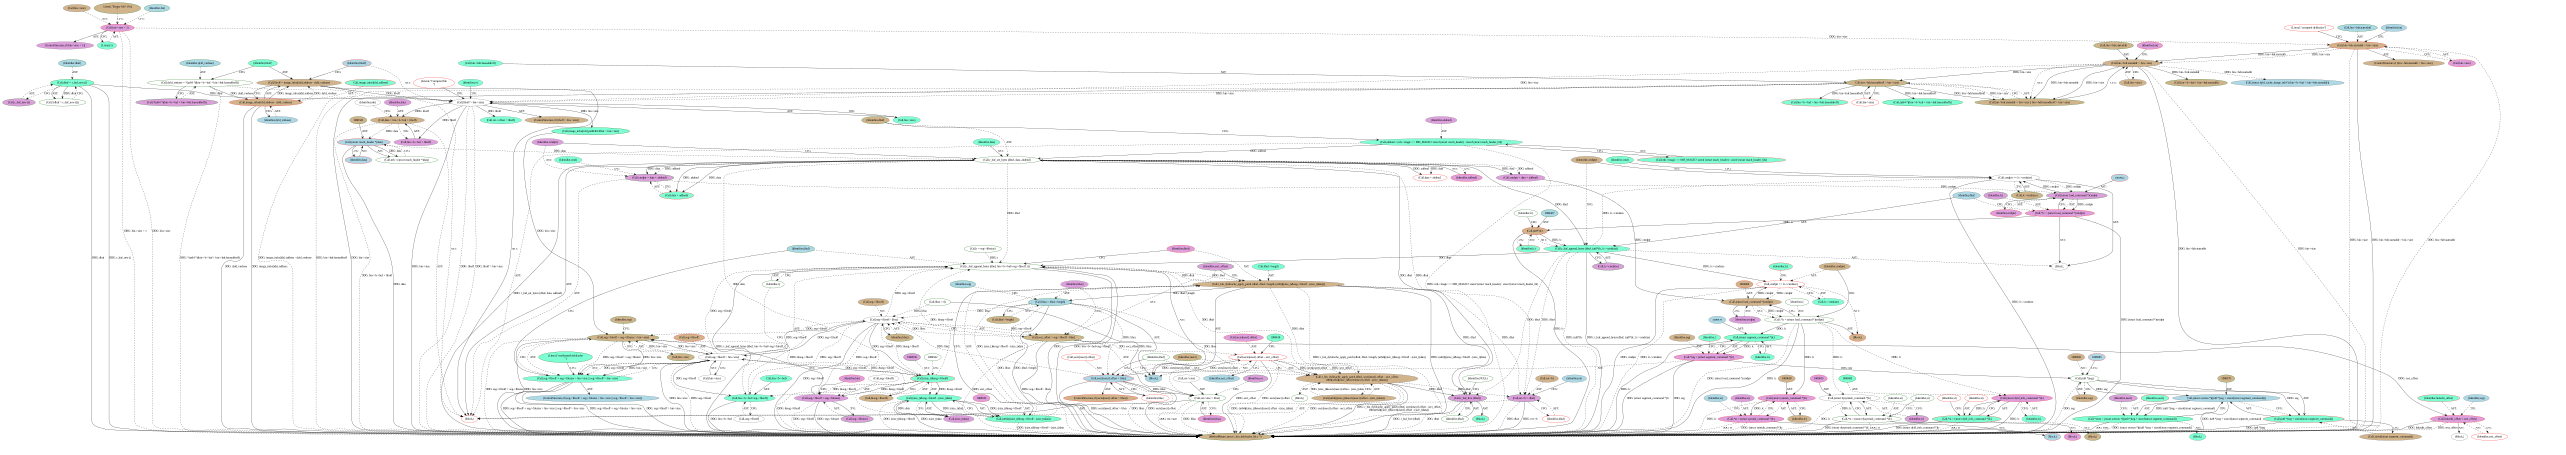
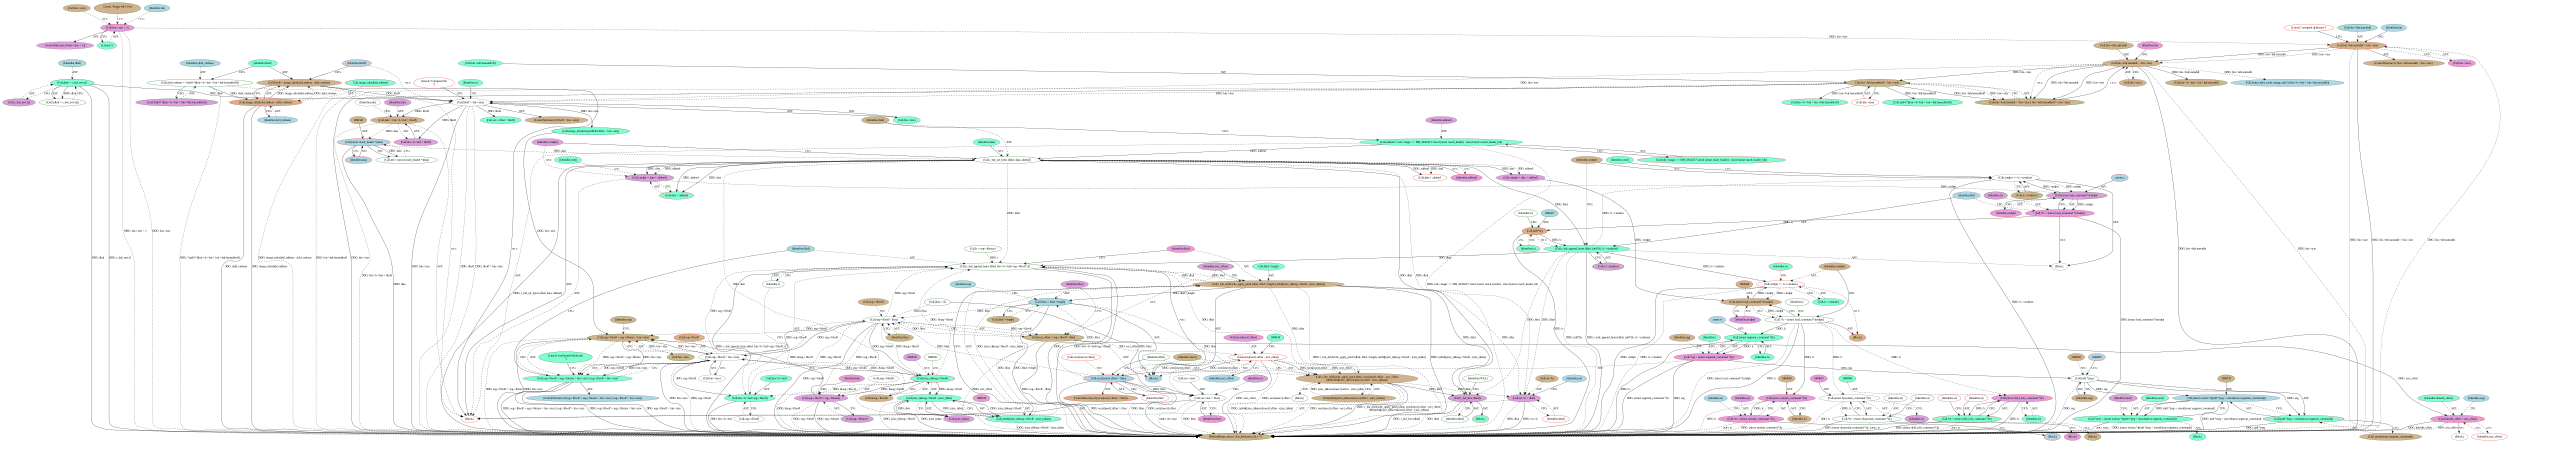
edge "(Call,libsz = dbuf->length)" -> "(Call,sects[nsect].offset > libsz)": reversed
